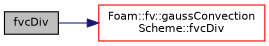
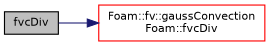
node "Foam::fv::gaussConvection Scheme::fvcDiv": label "Foam::fv::gaussConvection Scheme::fvcDiv" -> "Foam::fv::gaussConvection Foam::fvcDiv"
